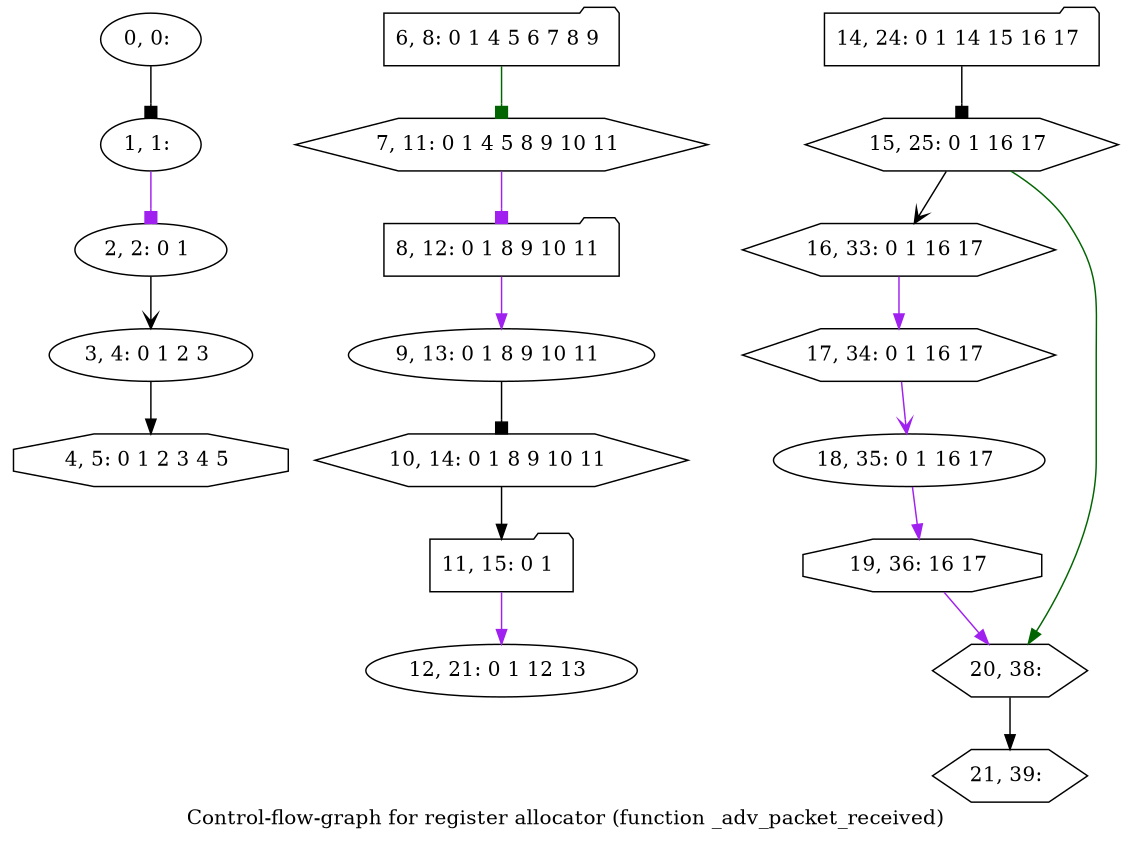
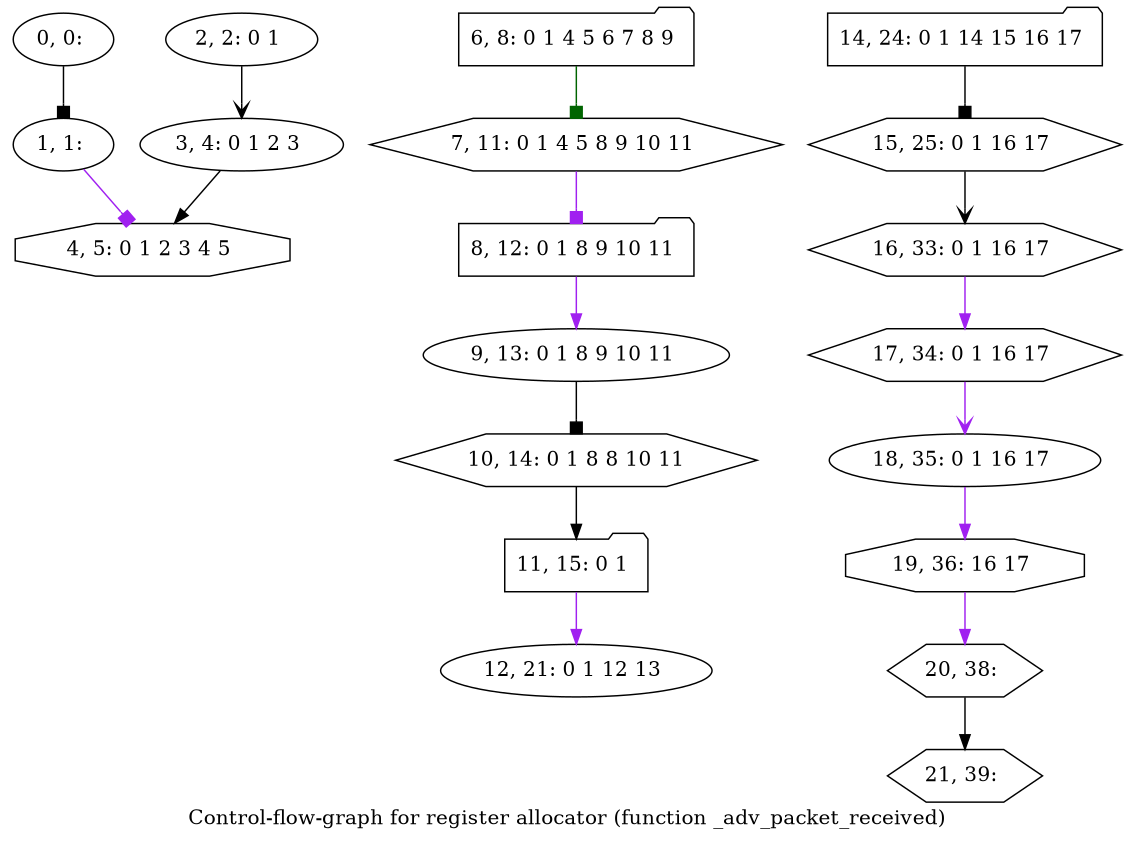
edge "1, 1:" -> "2, 2: 0 1": now "1, 1:" -> "4, 5: 0 1 2 3 4 5"
edge "15, 25: 0 1 16 17" -> "20, 38:": removed
node "10, 14: 0 1 8 9 10 11": label "10, 14: 0 1 8 9 10 11" -> "10, 14: 0 1 8 8 10 11"
